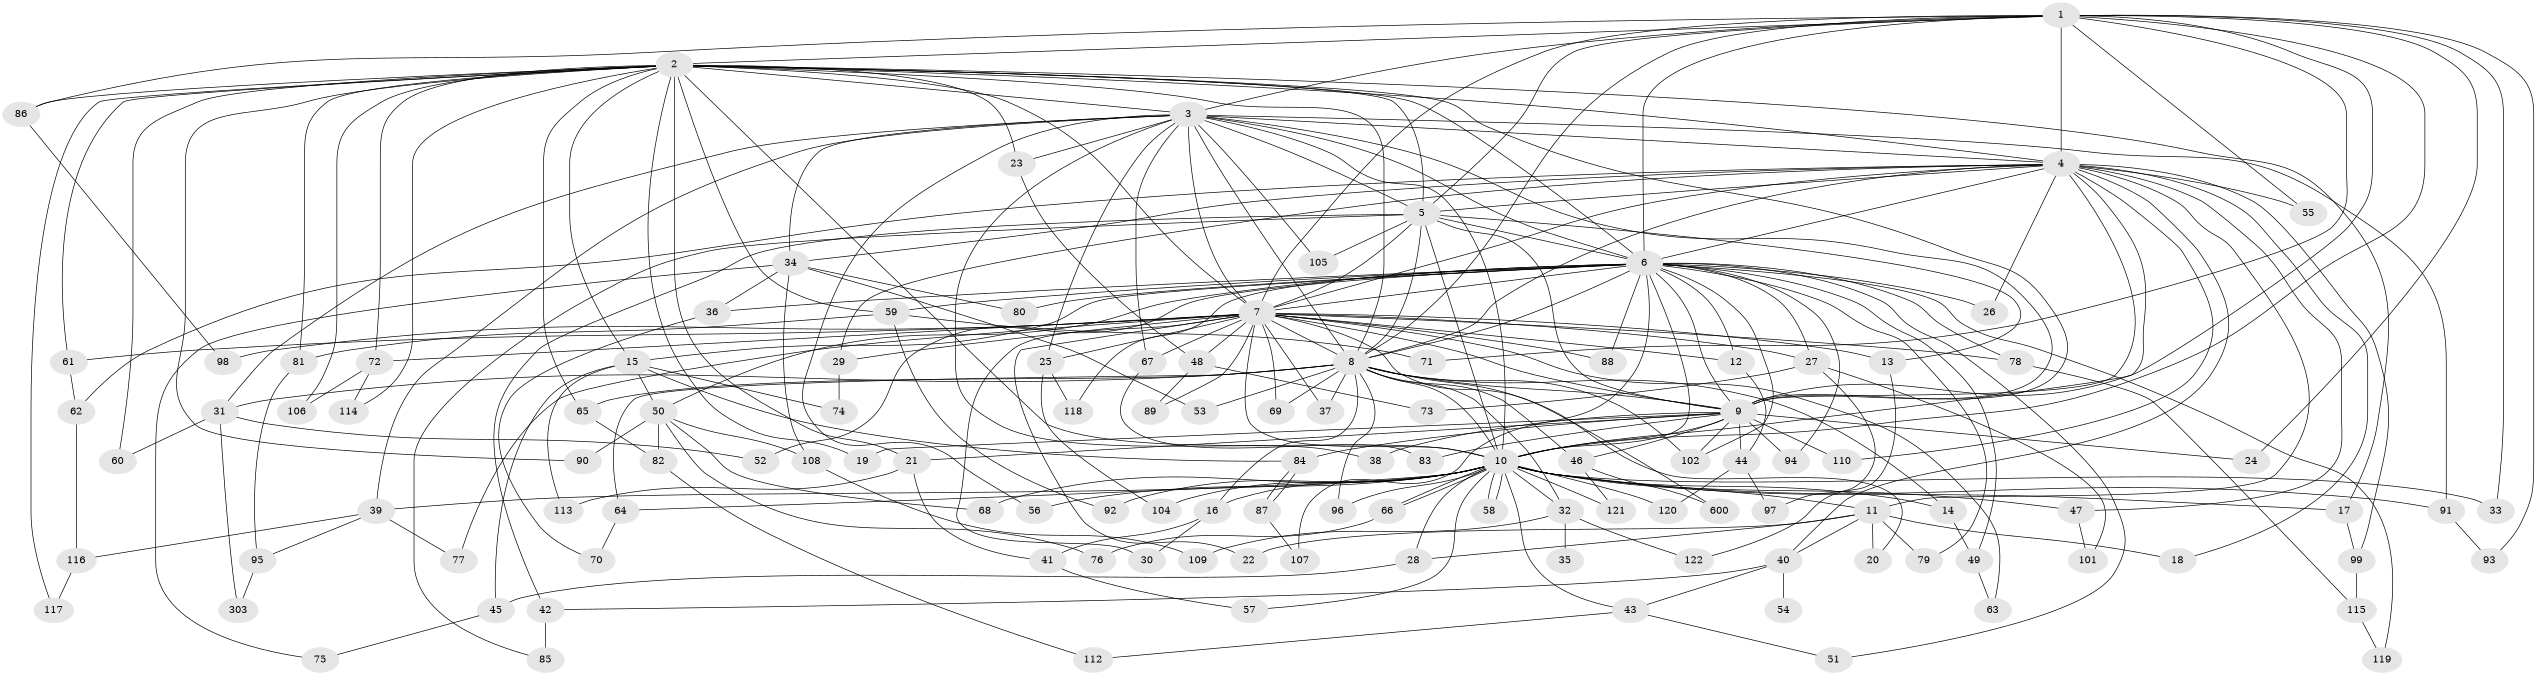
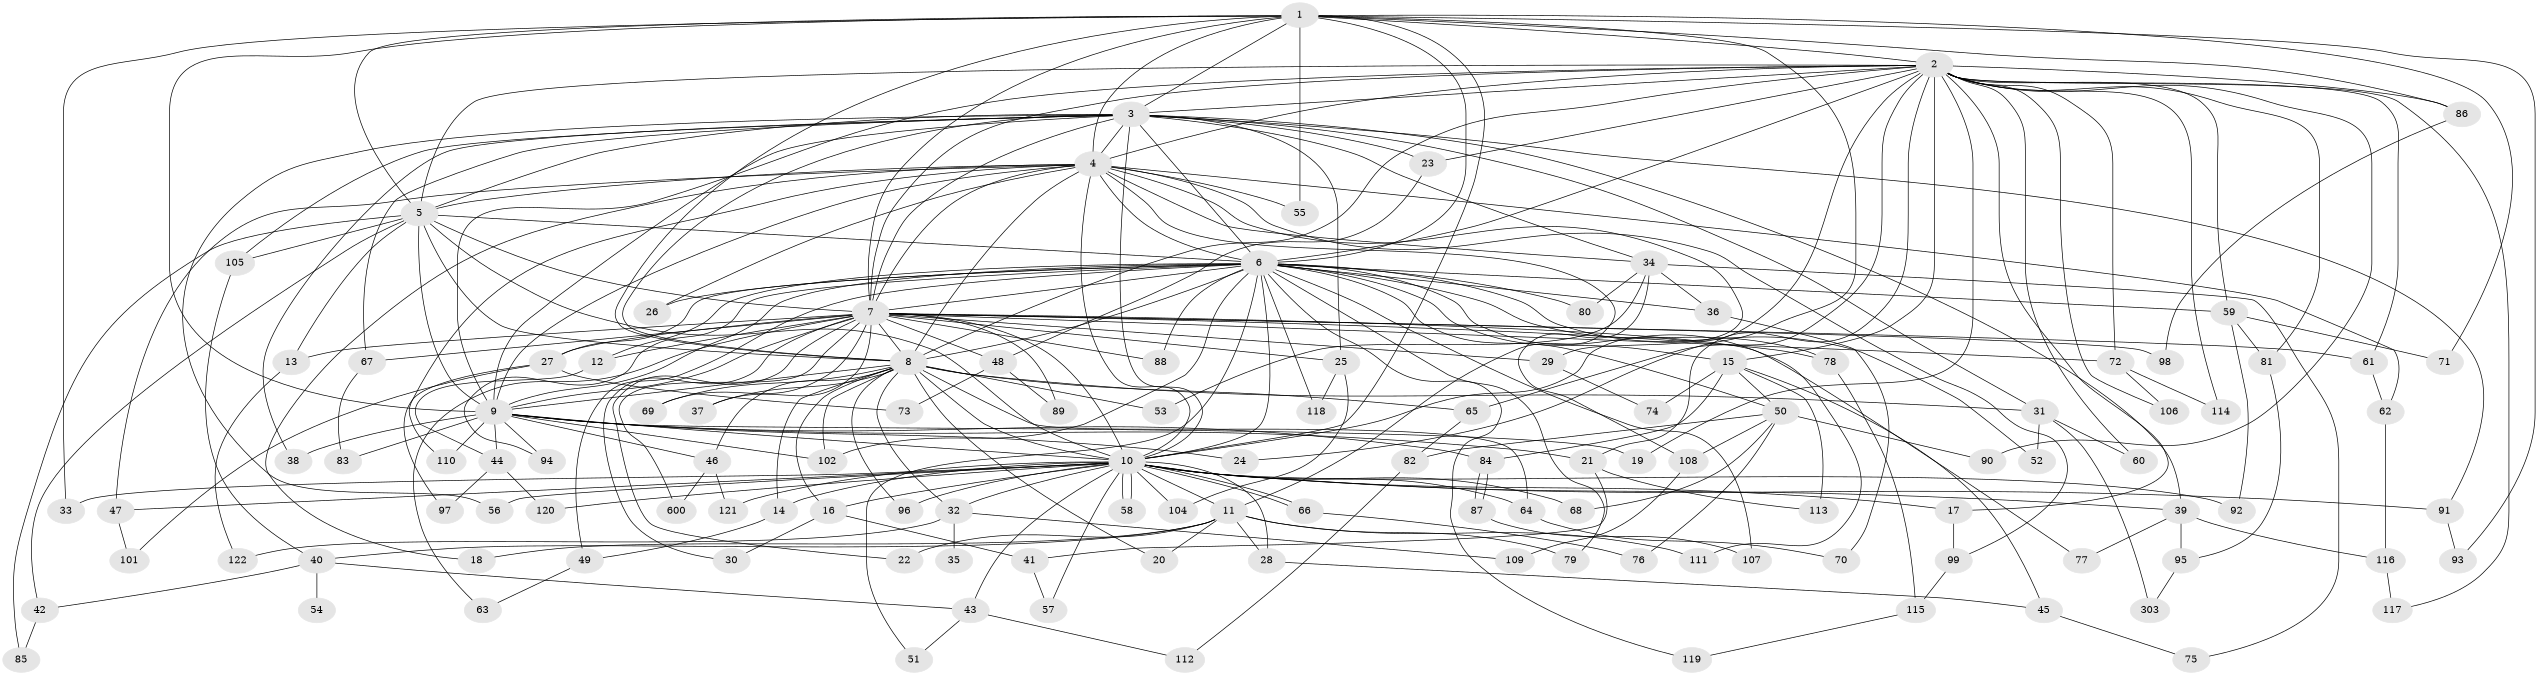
edge "4" -- "40": now "105" -- "40"
node "111": added
